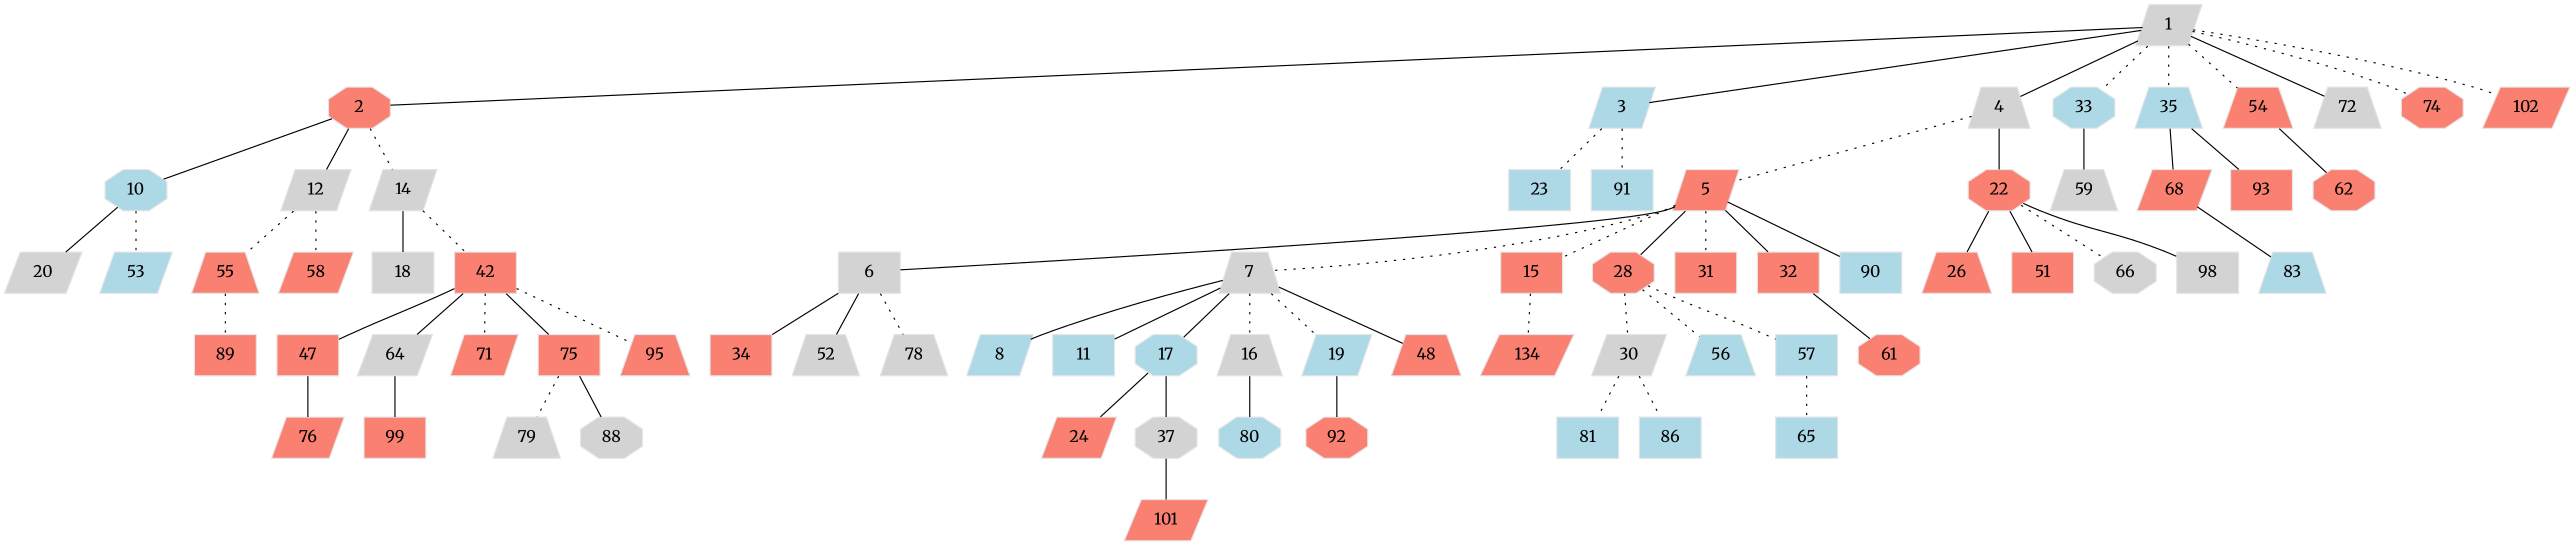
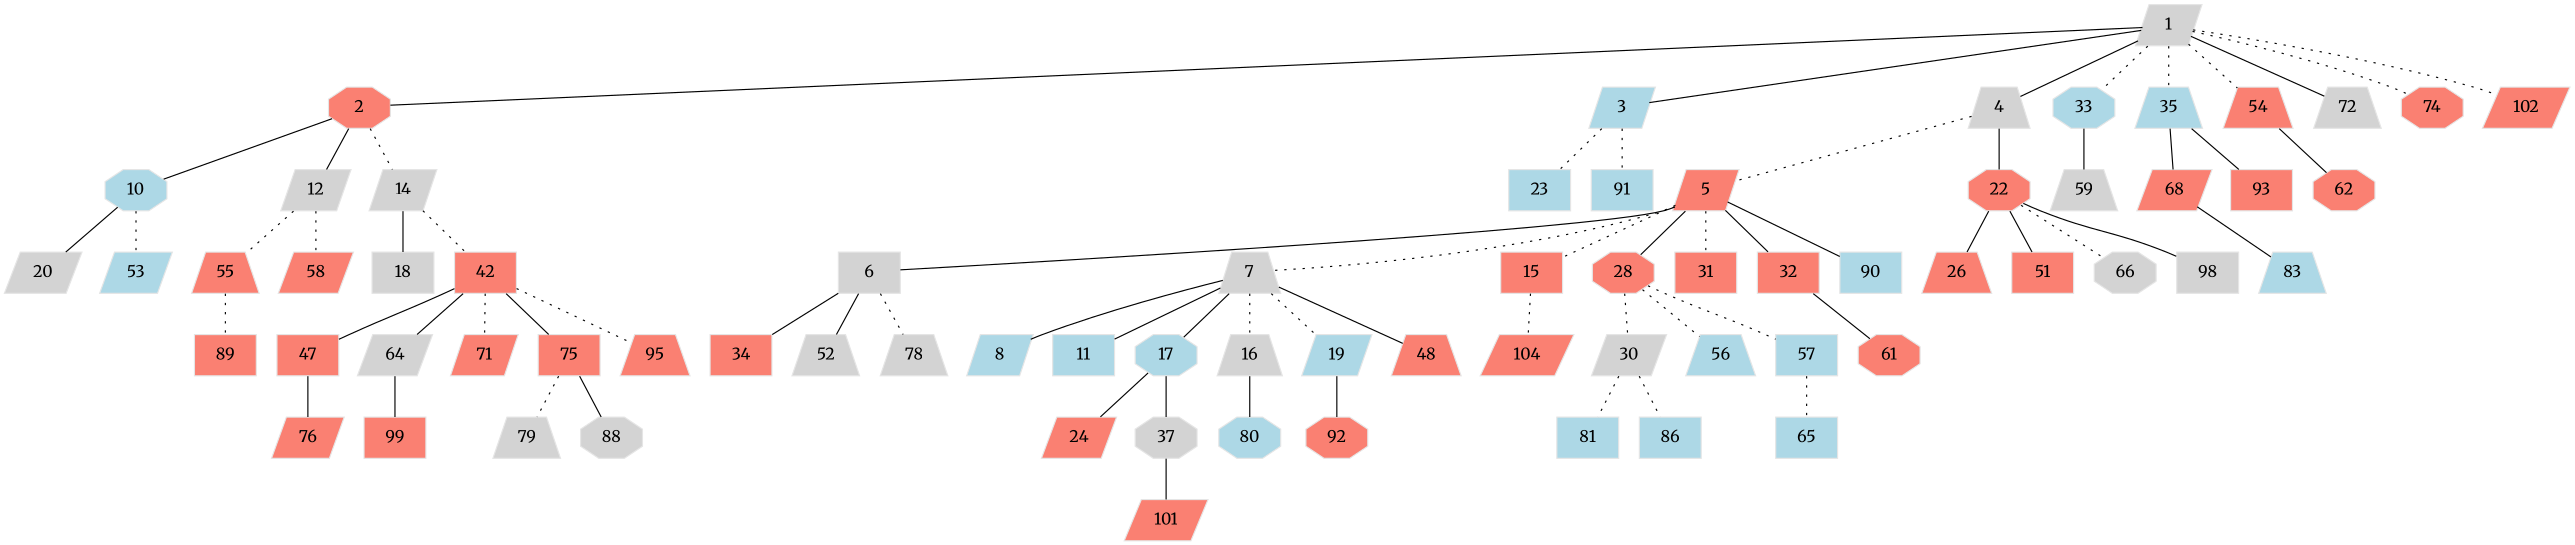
node "134": label "134" -> "104"
